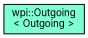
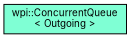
node "wpi::Outgoing < Outgoing >": label "wpi::Outgoing < Outgoing >" -> "wpi::ConcurrentQueue < Outgoing >"
